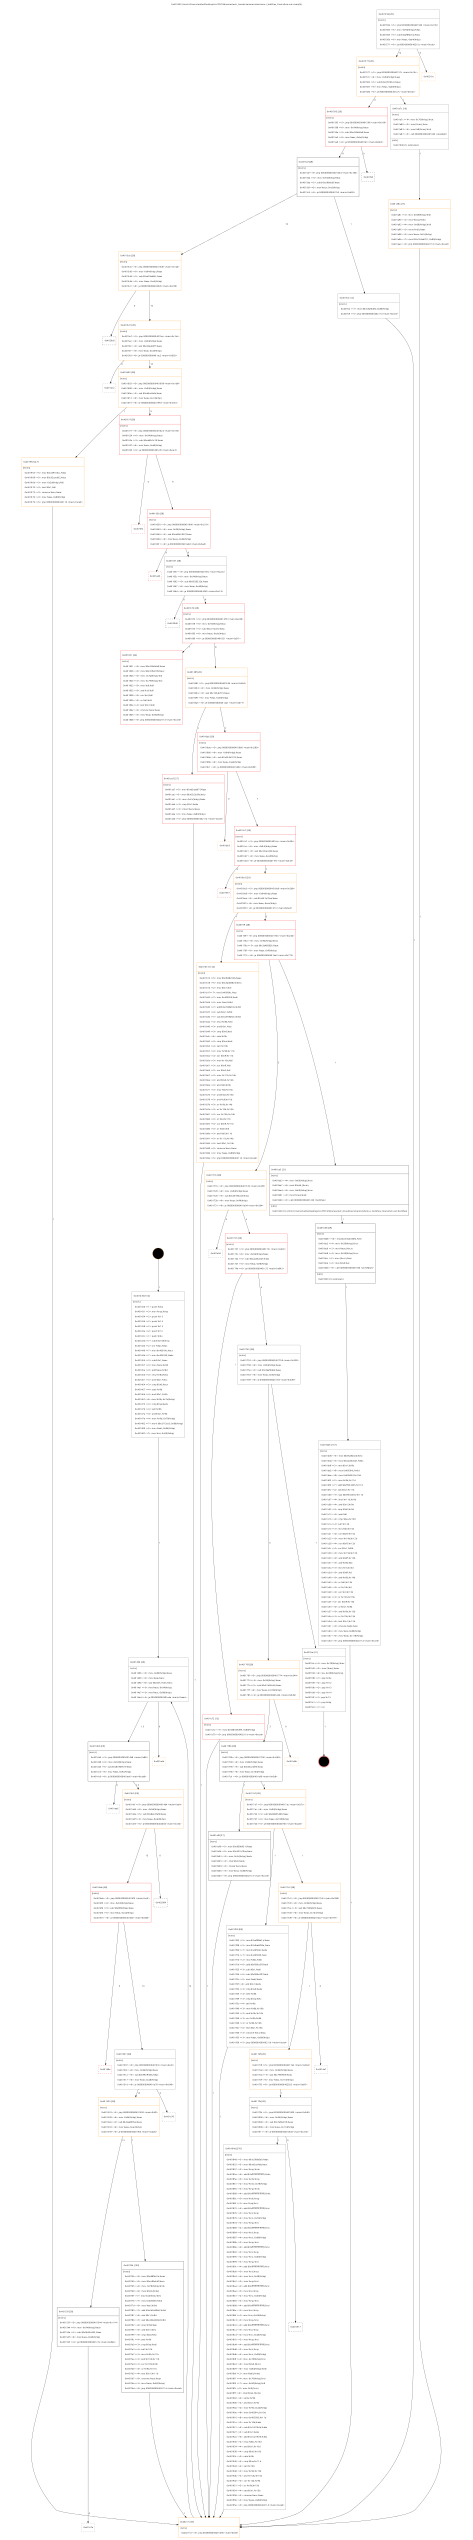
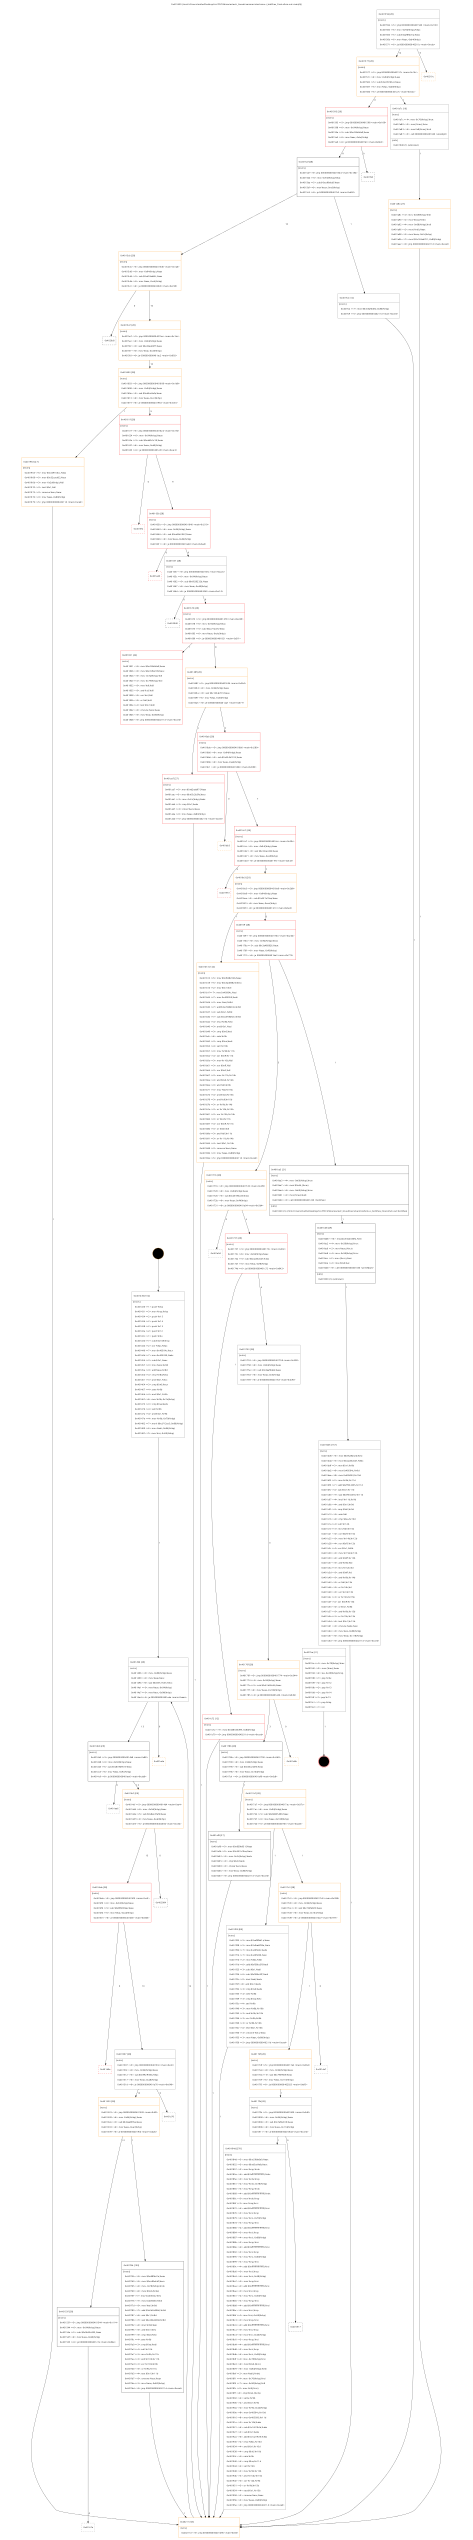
node "0x401ac2": removed
edge "0x401753 [28]" -> "0x401fce [21]": removed, label "1"
edge "0x40178b [28]" -> "0x4017a7 [28]": removed, label "2"
